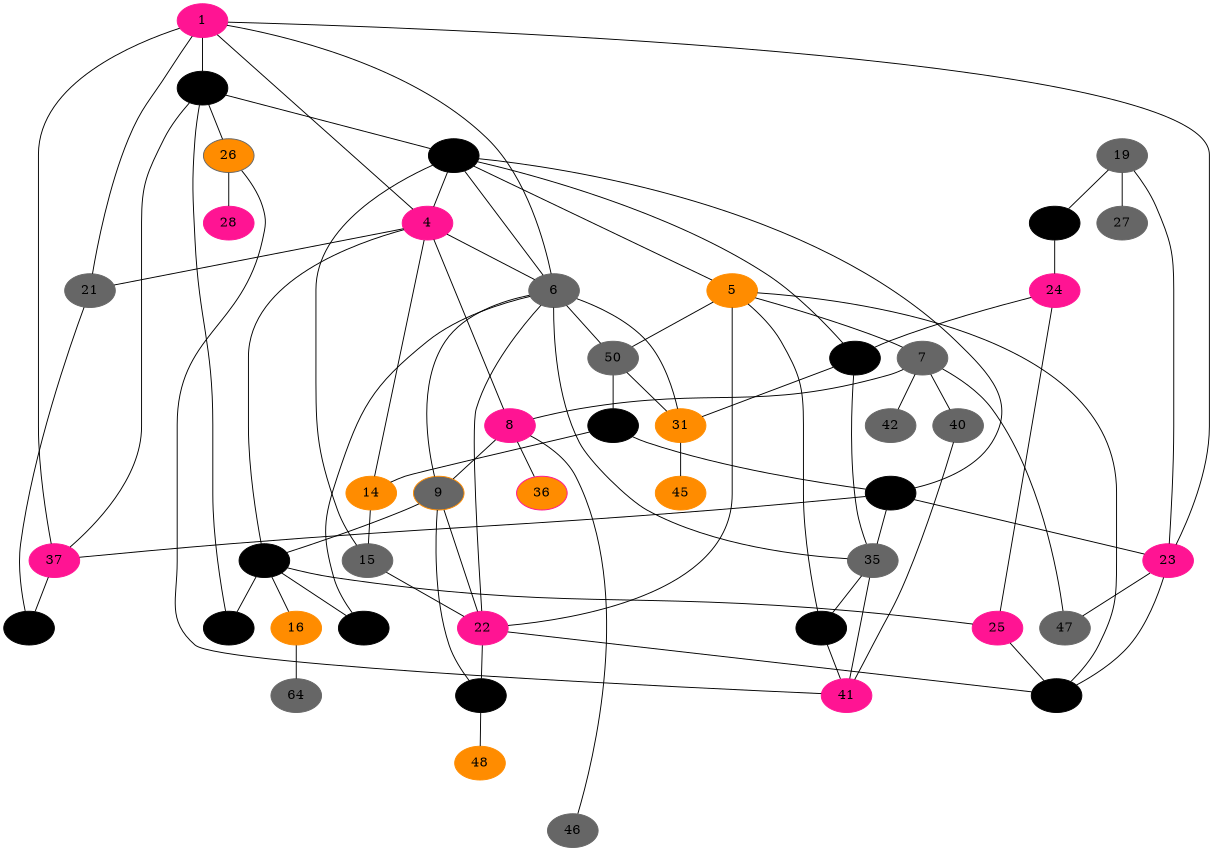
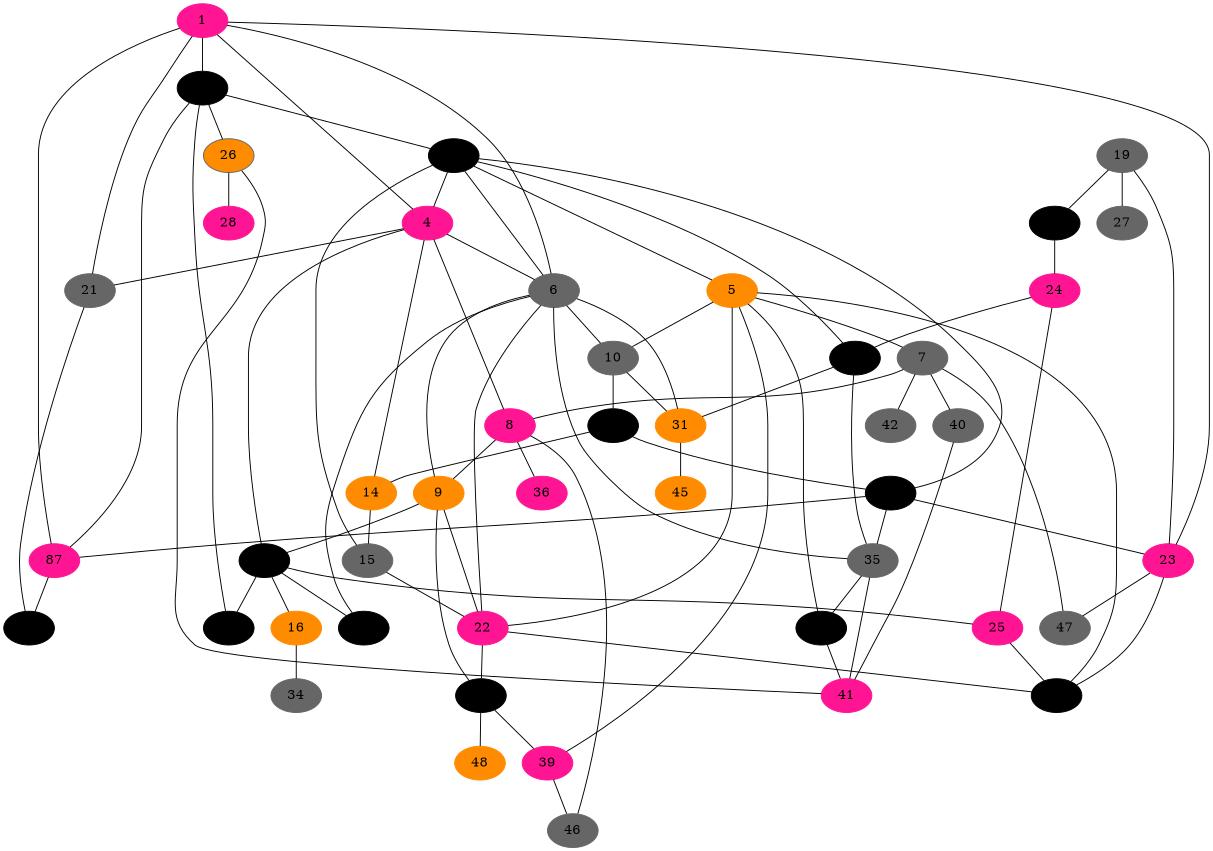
node "50": label "50" -> "10"
node "9": fillcolor gray40 -> darkorange
node "36": fillcolor darkorange -> deeppink
node "37": label "37" -> "87"
node "64": label "64" -> "34"
node "39": added
